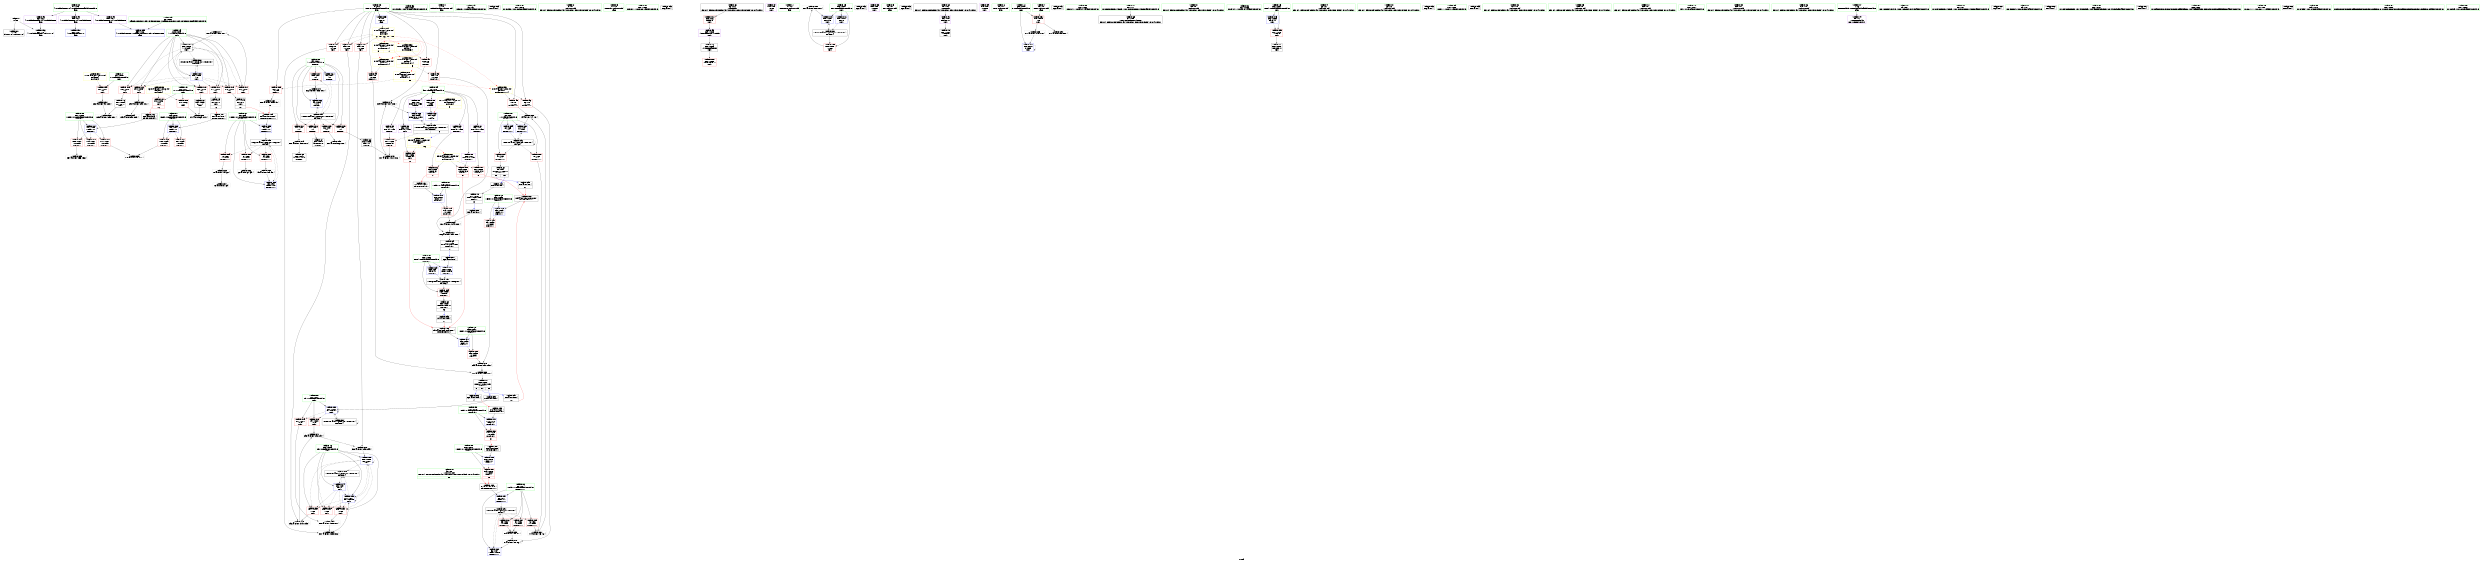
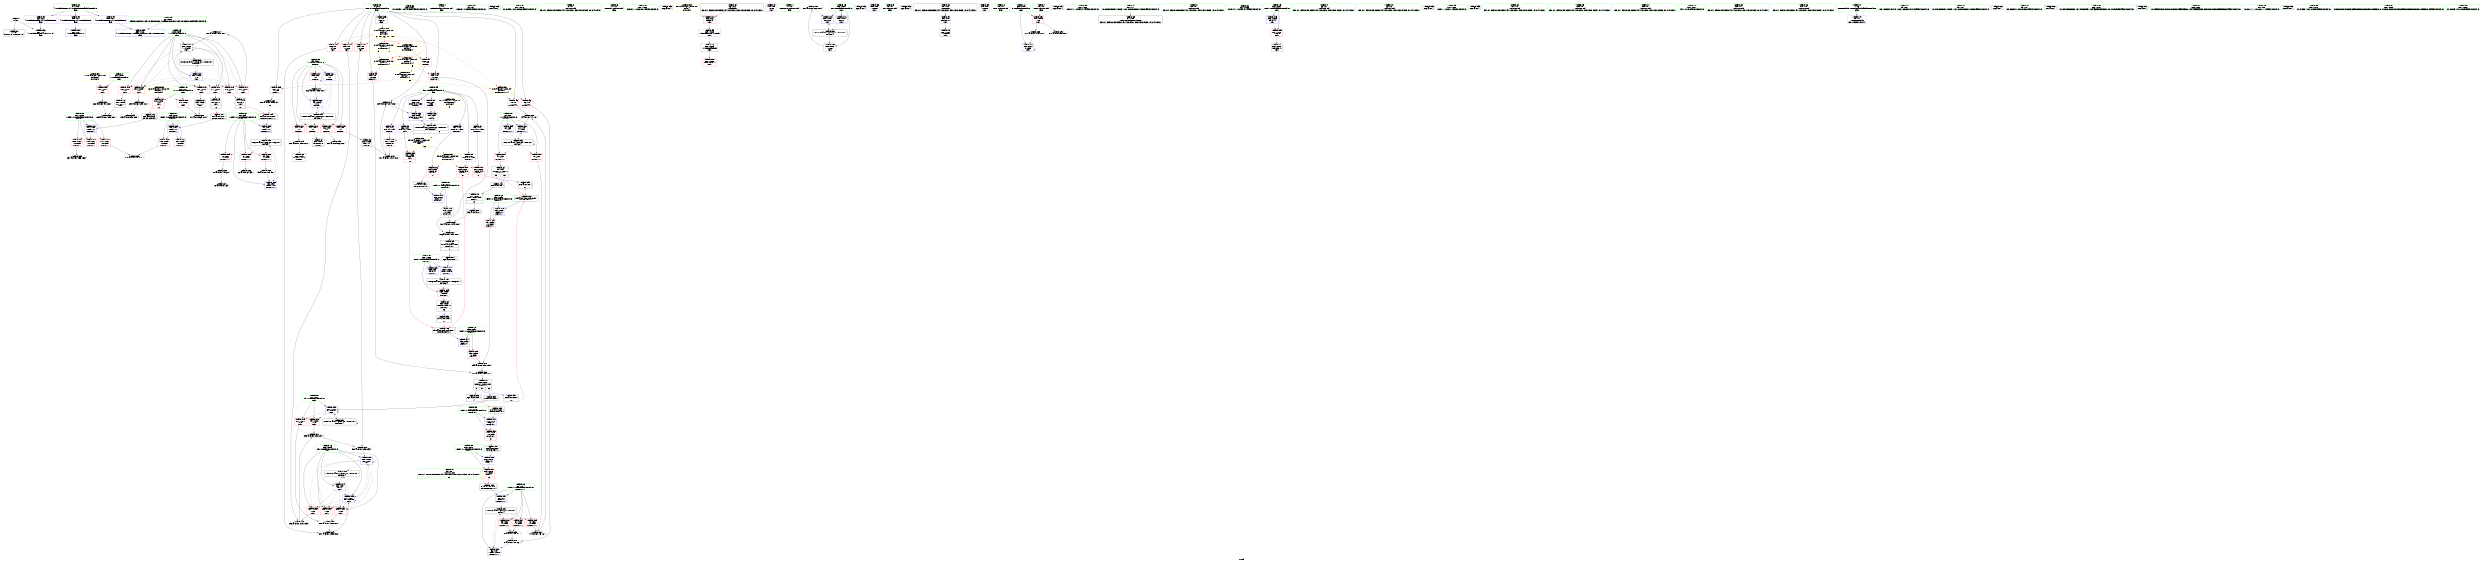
node "NodeID: 308": added
